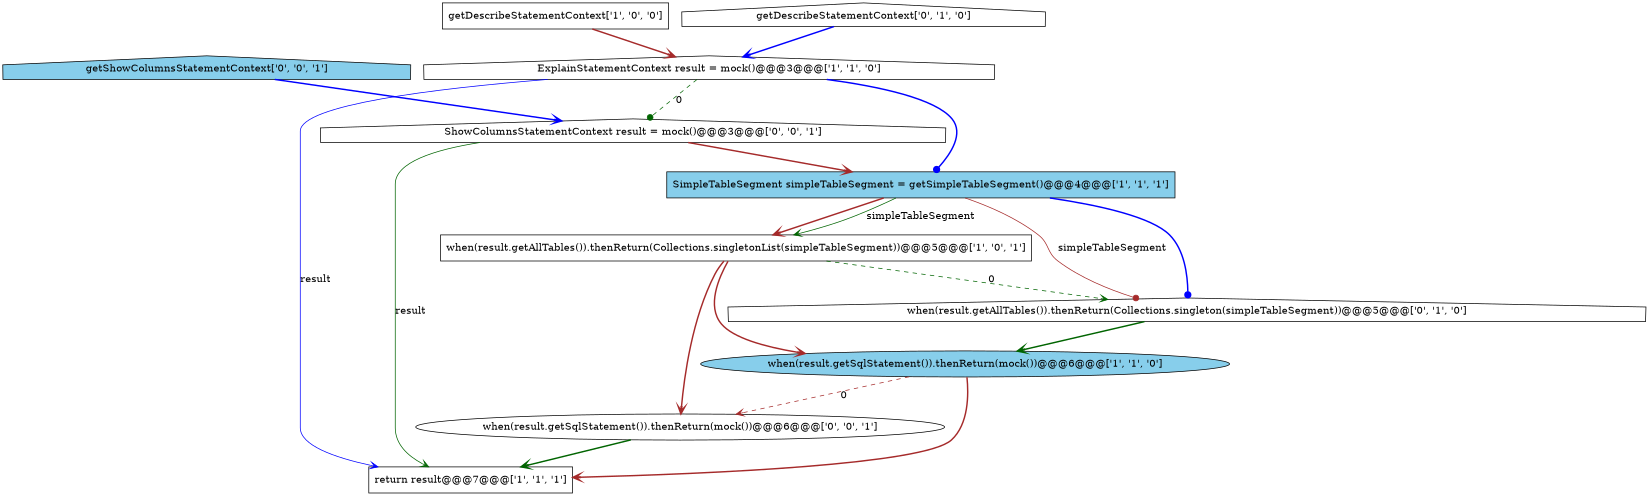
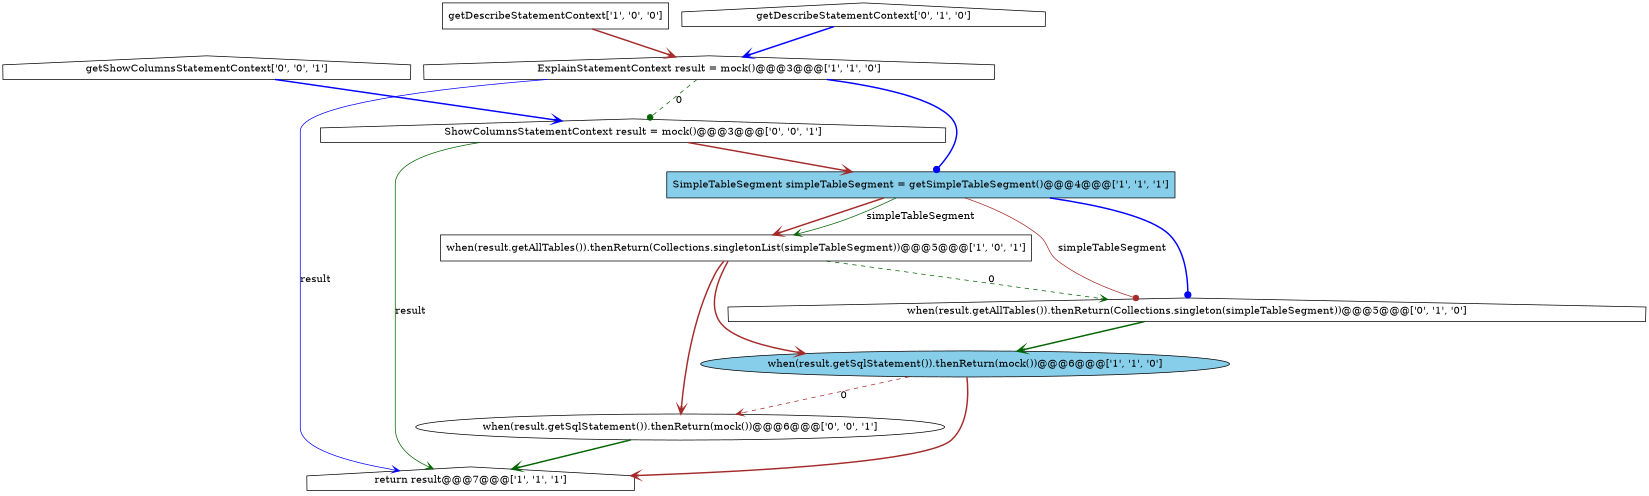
node "getShowColumnsStatementContext['0', '0', '1']": fillcolor skyblue -> white
node "return result@@@7@@@['1', '1', '1']": shape box -> house
